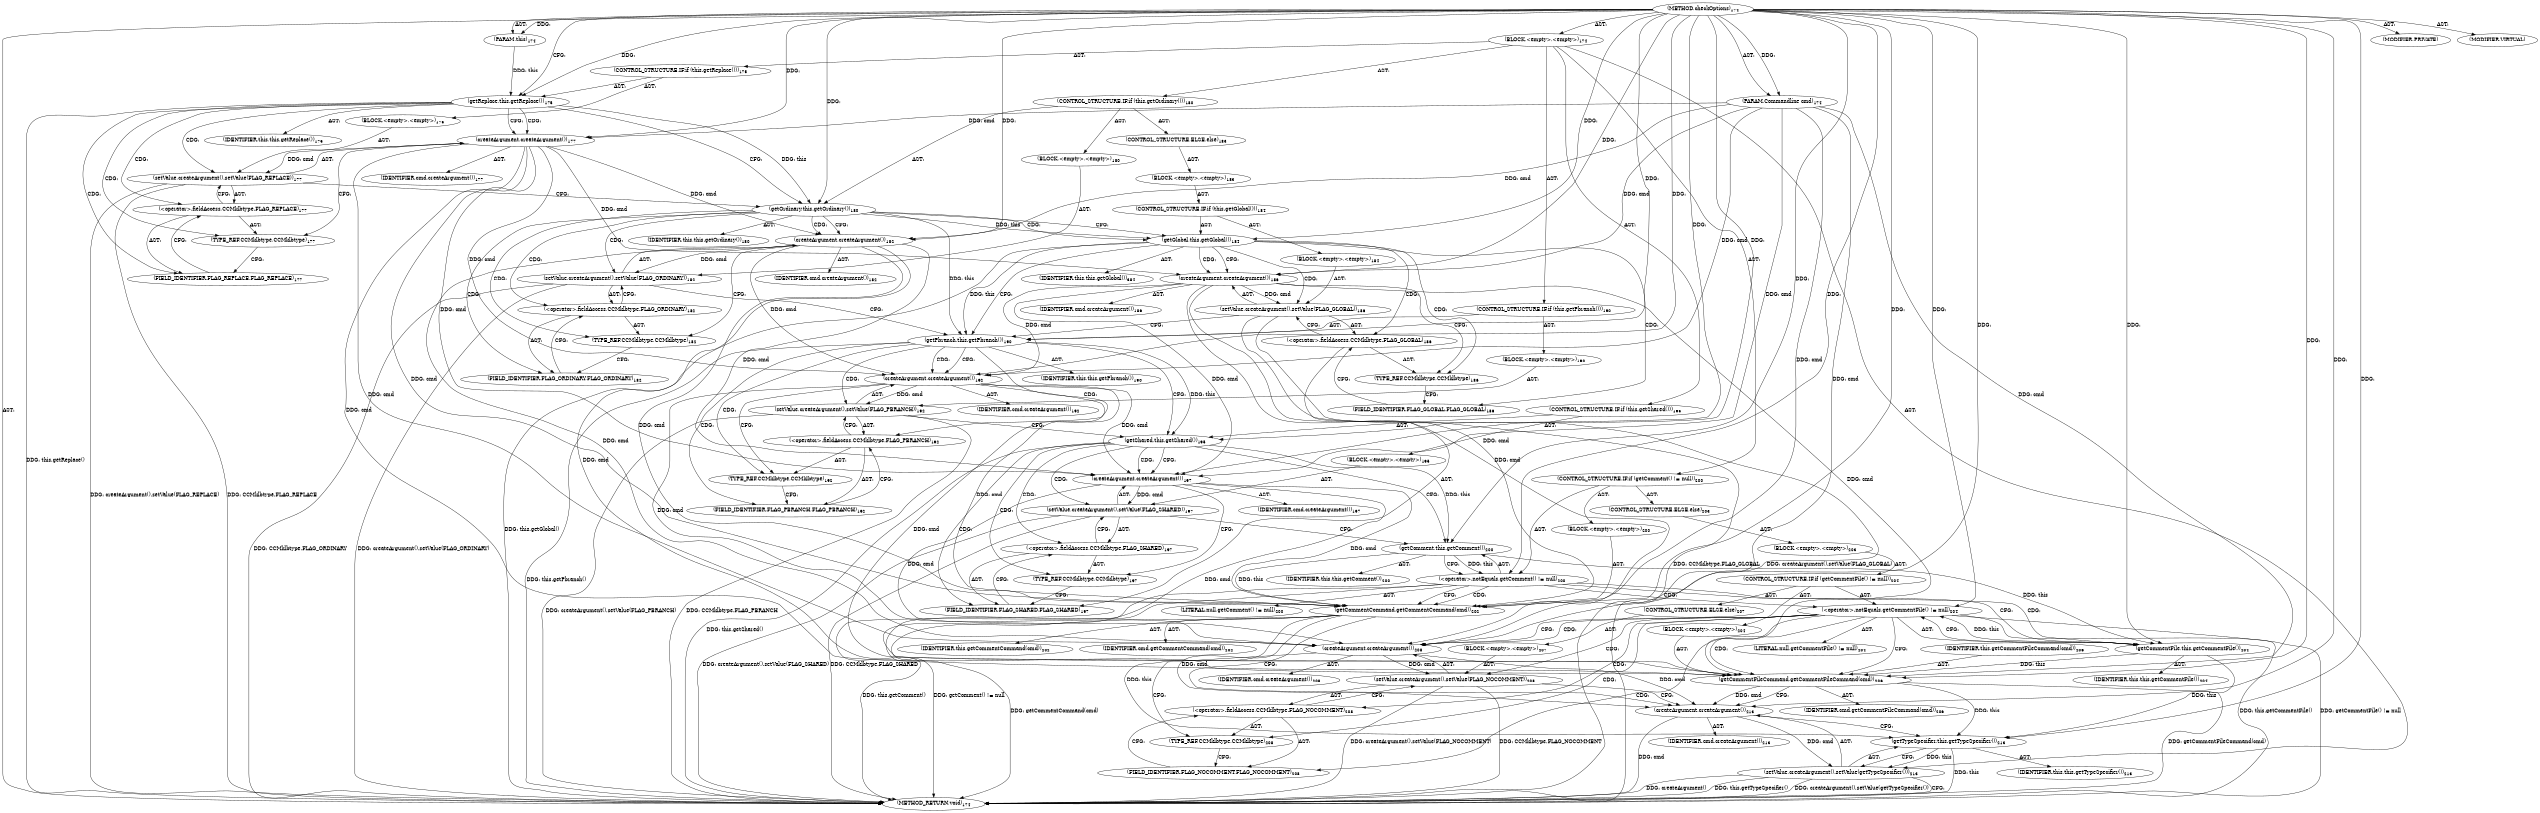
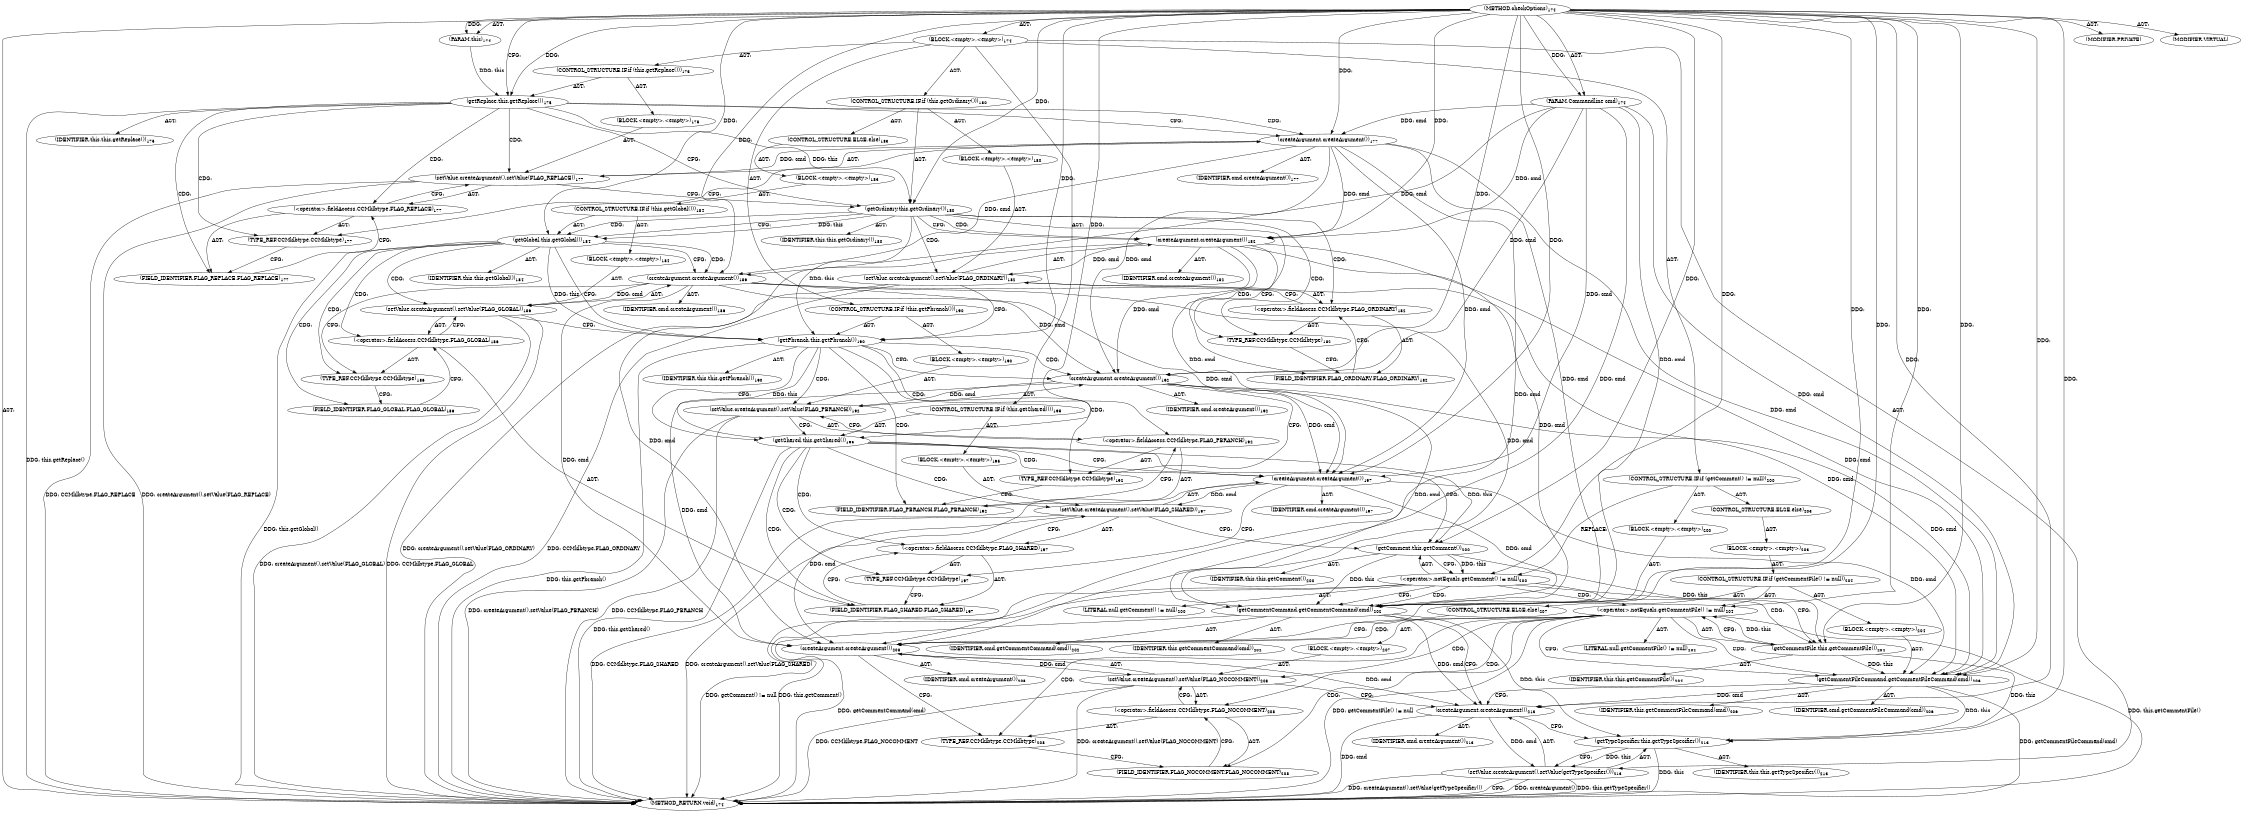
node "(IDENTIFIER,this,this.getGlobal())": text "384" -> "184"
edge "(CONTROL_STRUCTURE,IF,if (getComment() != null))" -> "(<operator>.notEquals,getComment() != null)": label "AST: " -> "REPLACE: "
edge "(IDENTIFIER,this,getCommentFileCommand(cmd))" -> "(getCommentFileCommand,getCommentFileCommand(cmd))": reversed
